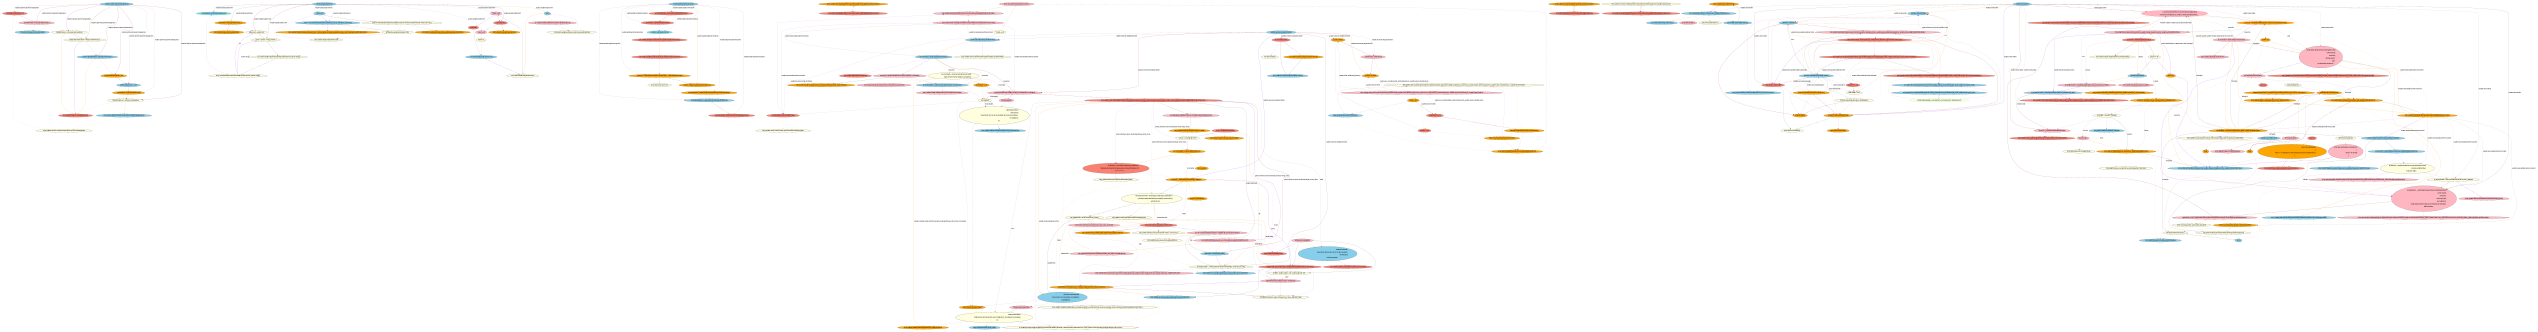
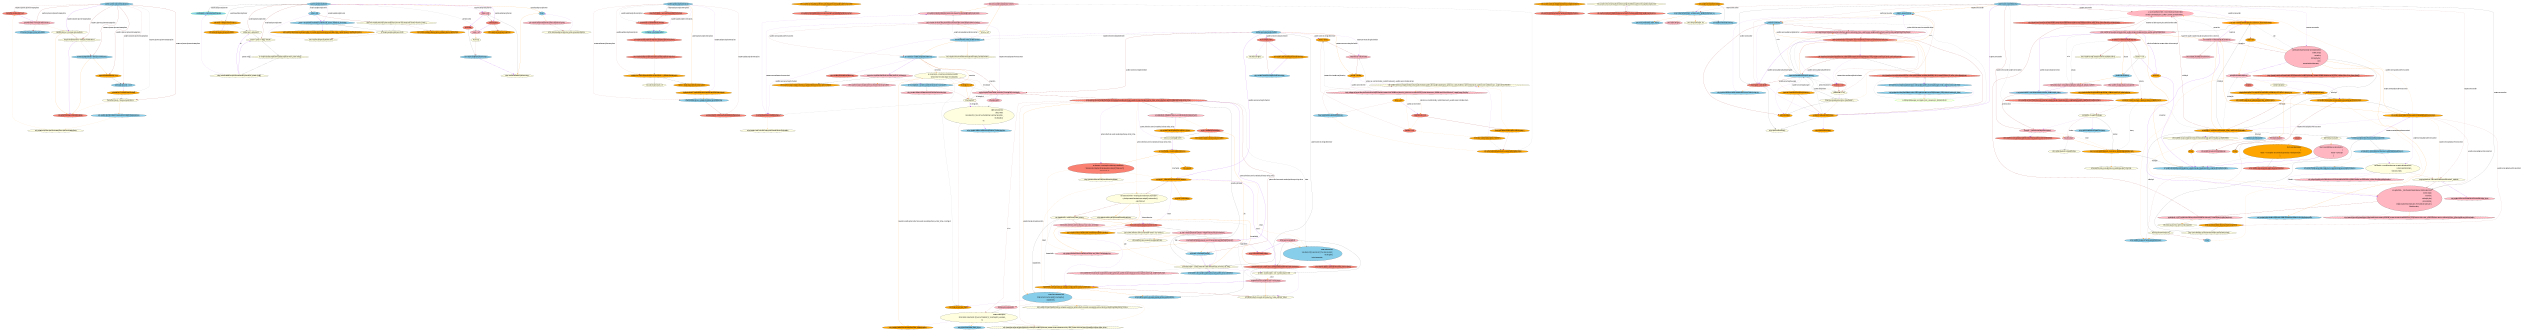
node "Hangfire.Server.Worker": label "Hangfire.Server.Worker" -> "Hangfire.Server.DefaultPollingDelay"
edge "HangFire.BackgroundJobServer" -> "_server = null": label "HangFire.BackgroundJobServer" -> "performContext"
